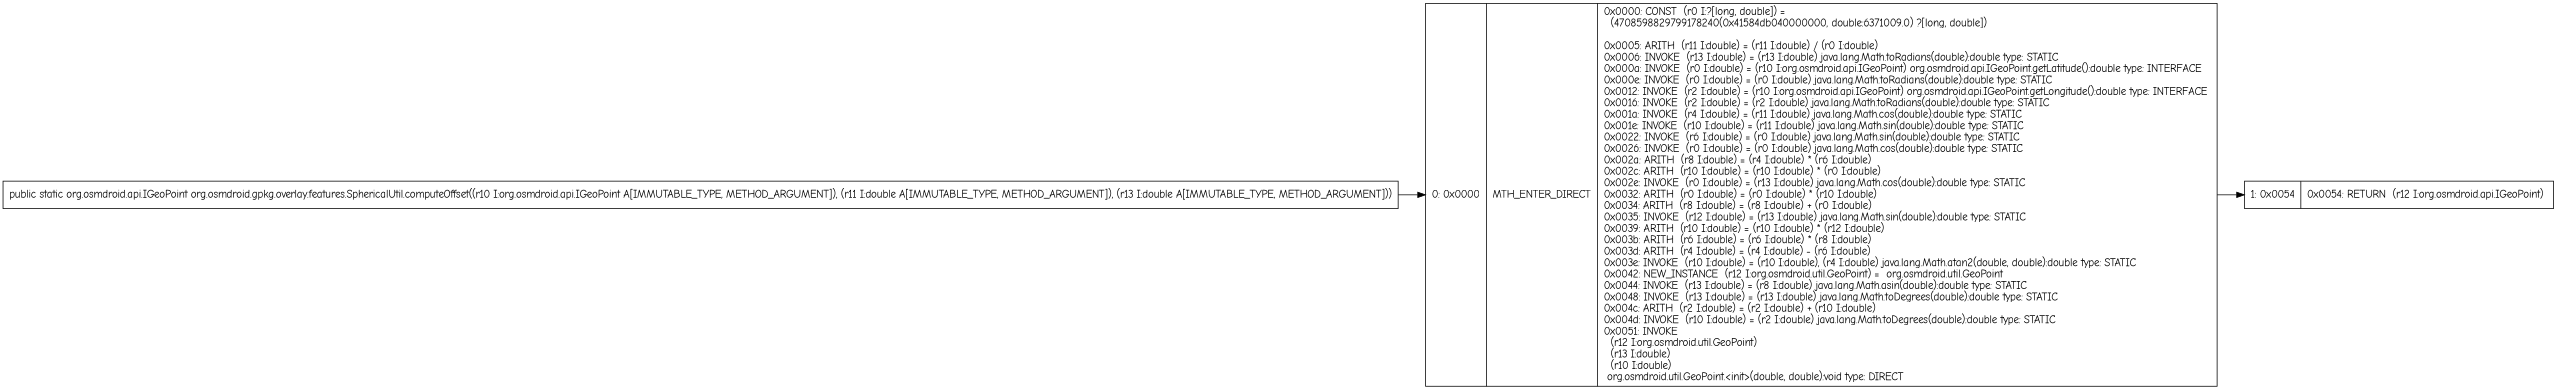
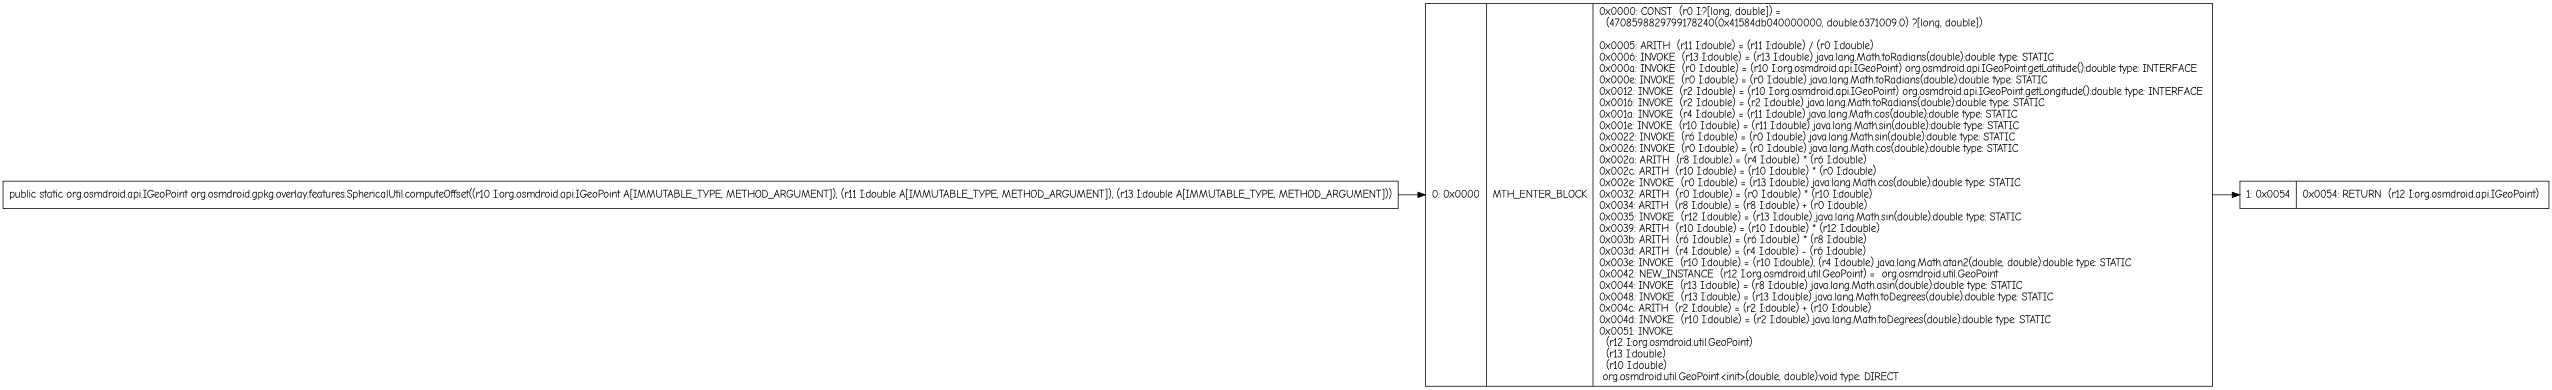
node "0: 0x0000": text "MTH_ENTER_DIRECT" -> "MTH_ENTER_BLOCK"
